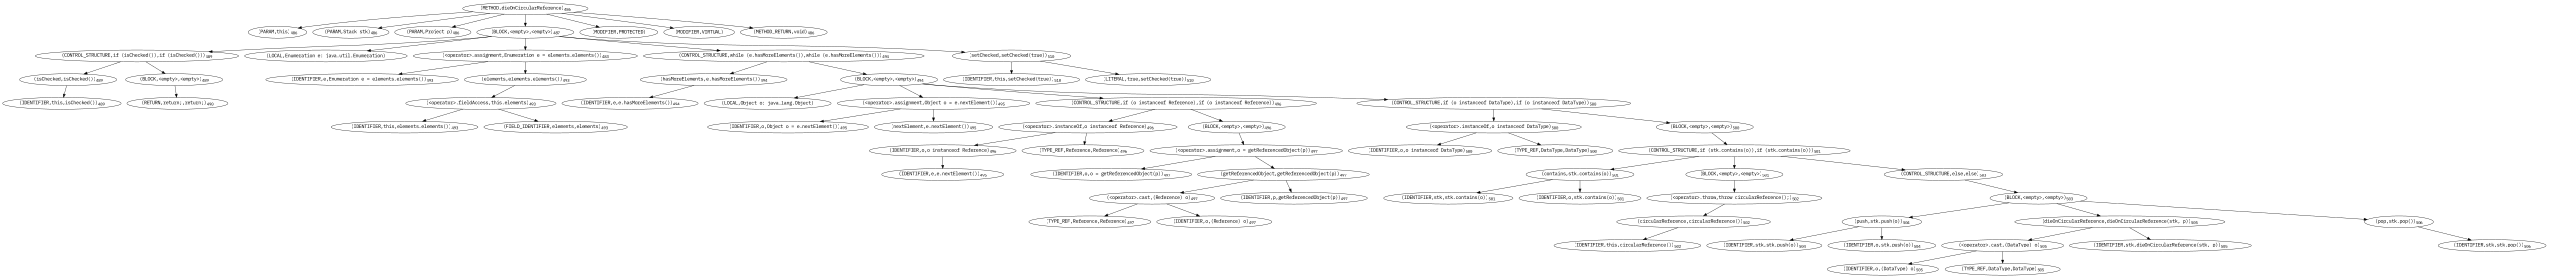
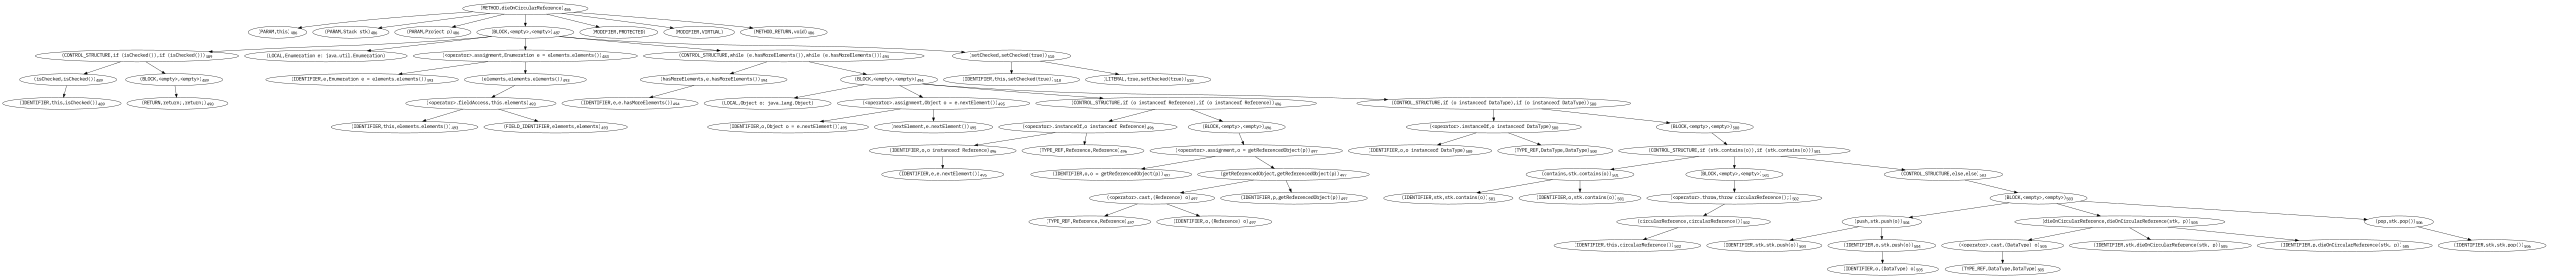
node "(IDENTIFIER,p,dieOnCircularReference(stk, p))": added
edge "(<operator>.cast,(DataType) o)" -> "(IDENTIFIER,o,(DataType) o)": now "(IDENTIFIER,o,stk.push(o))" -> "(IDENTIFIER,o,(DataType) o)"
